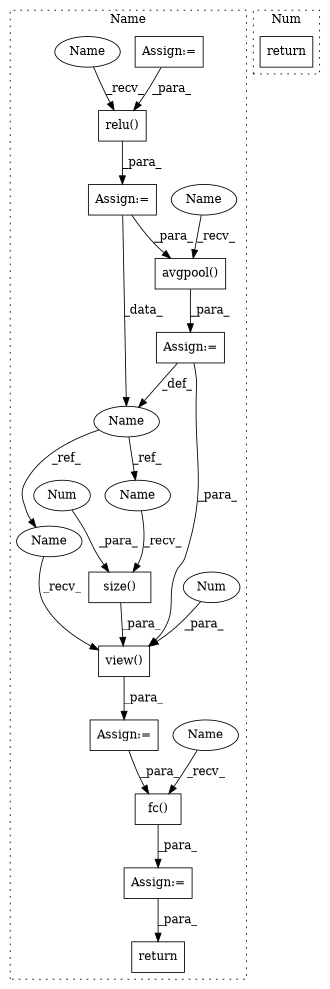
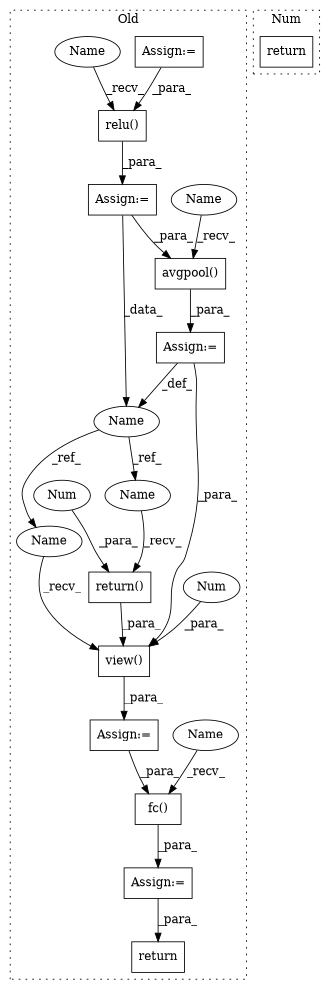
cluster "Name": label "Name" -> "Old"
node "size()": label "size()" -> "return()"
